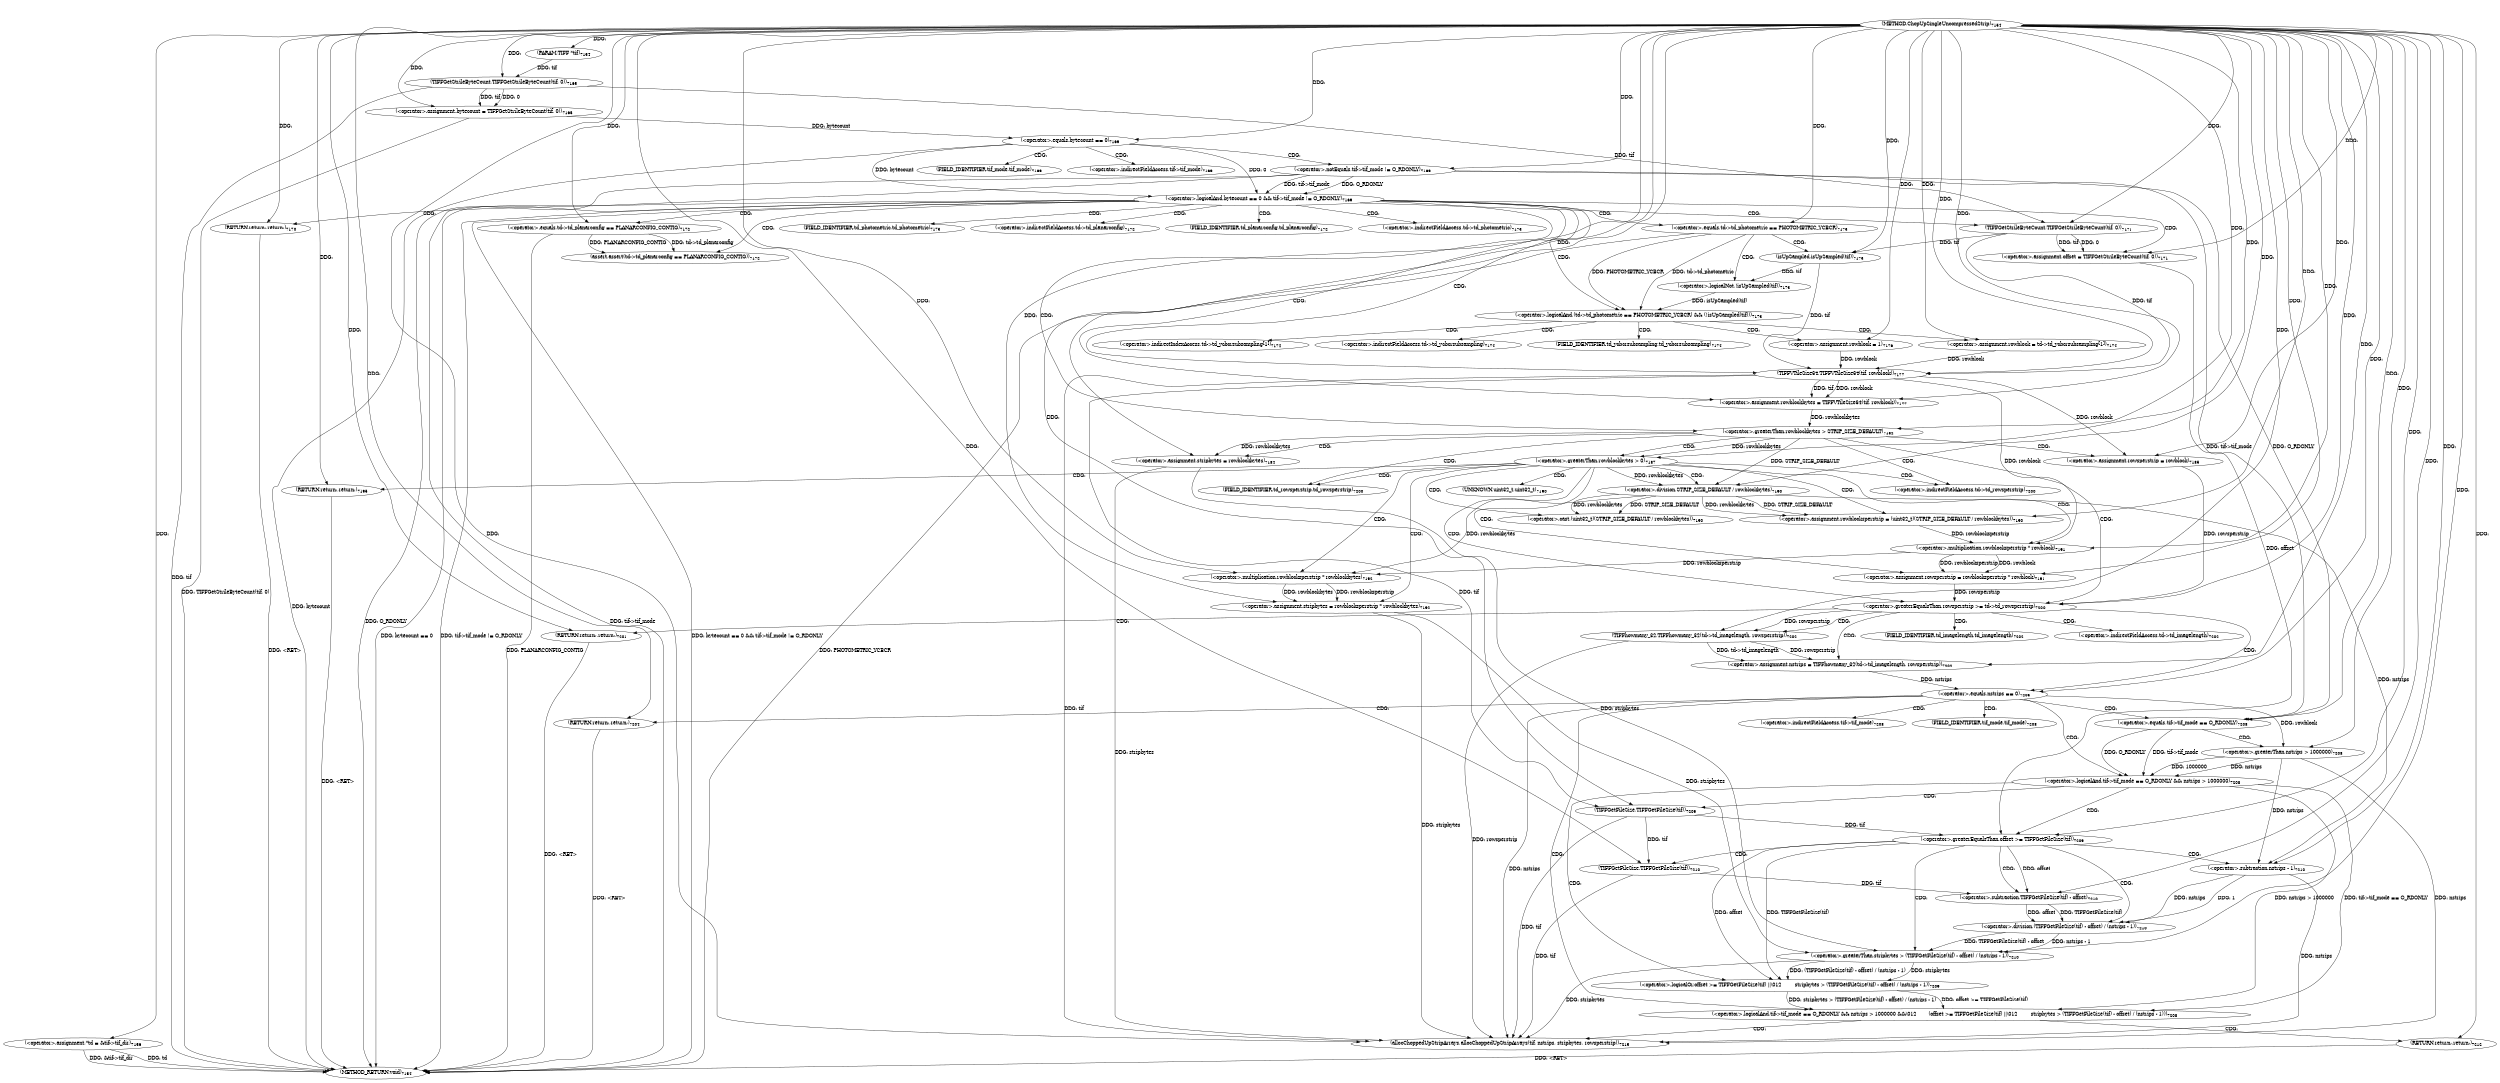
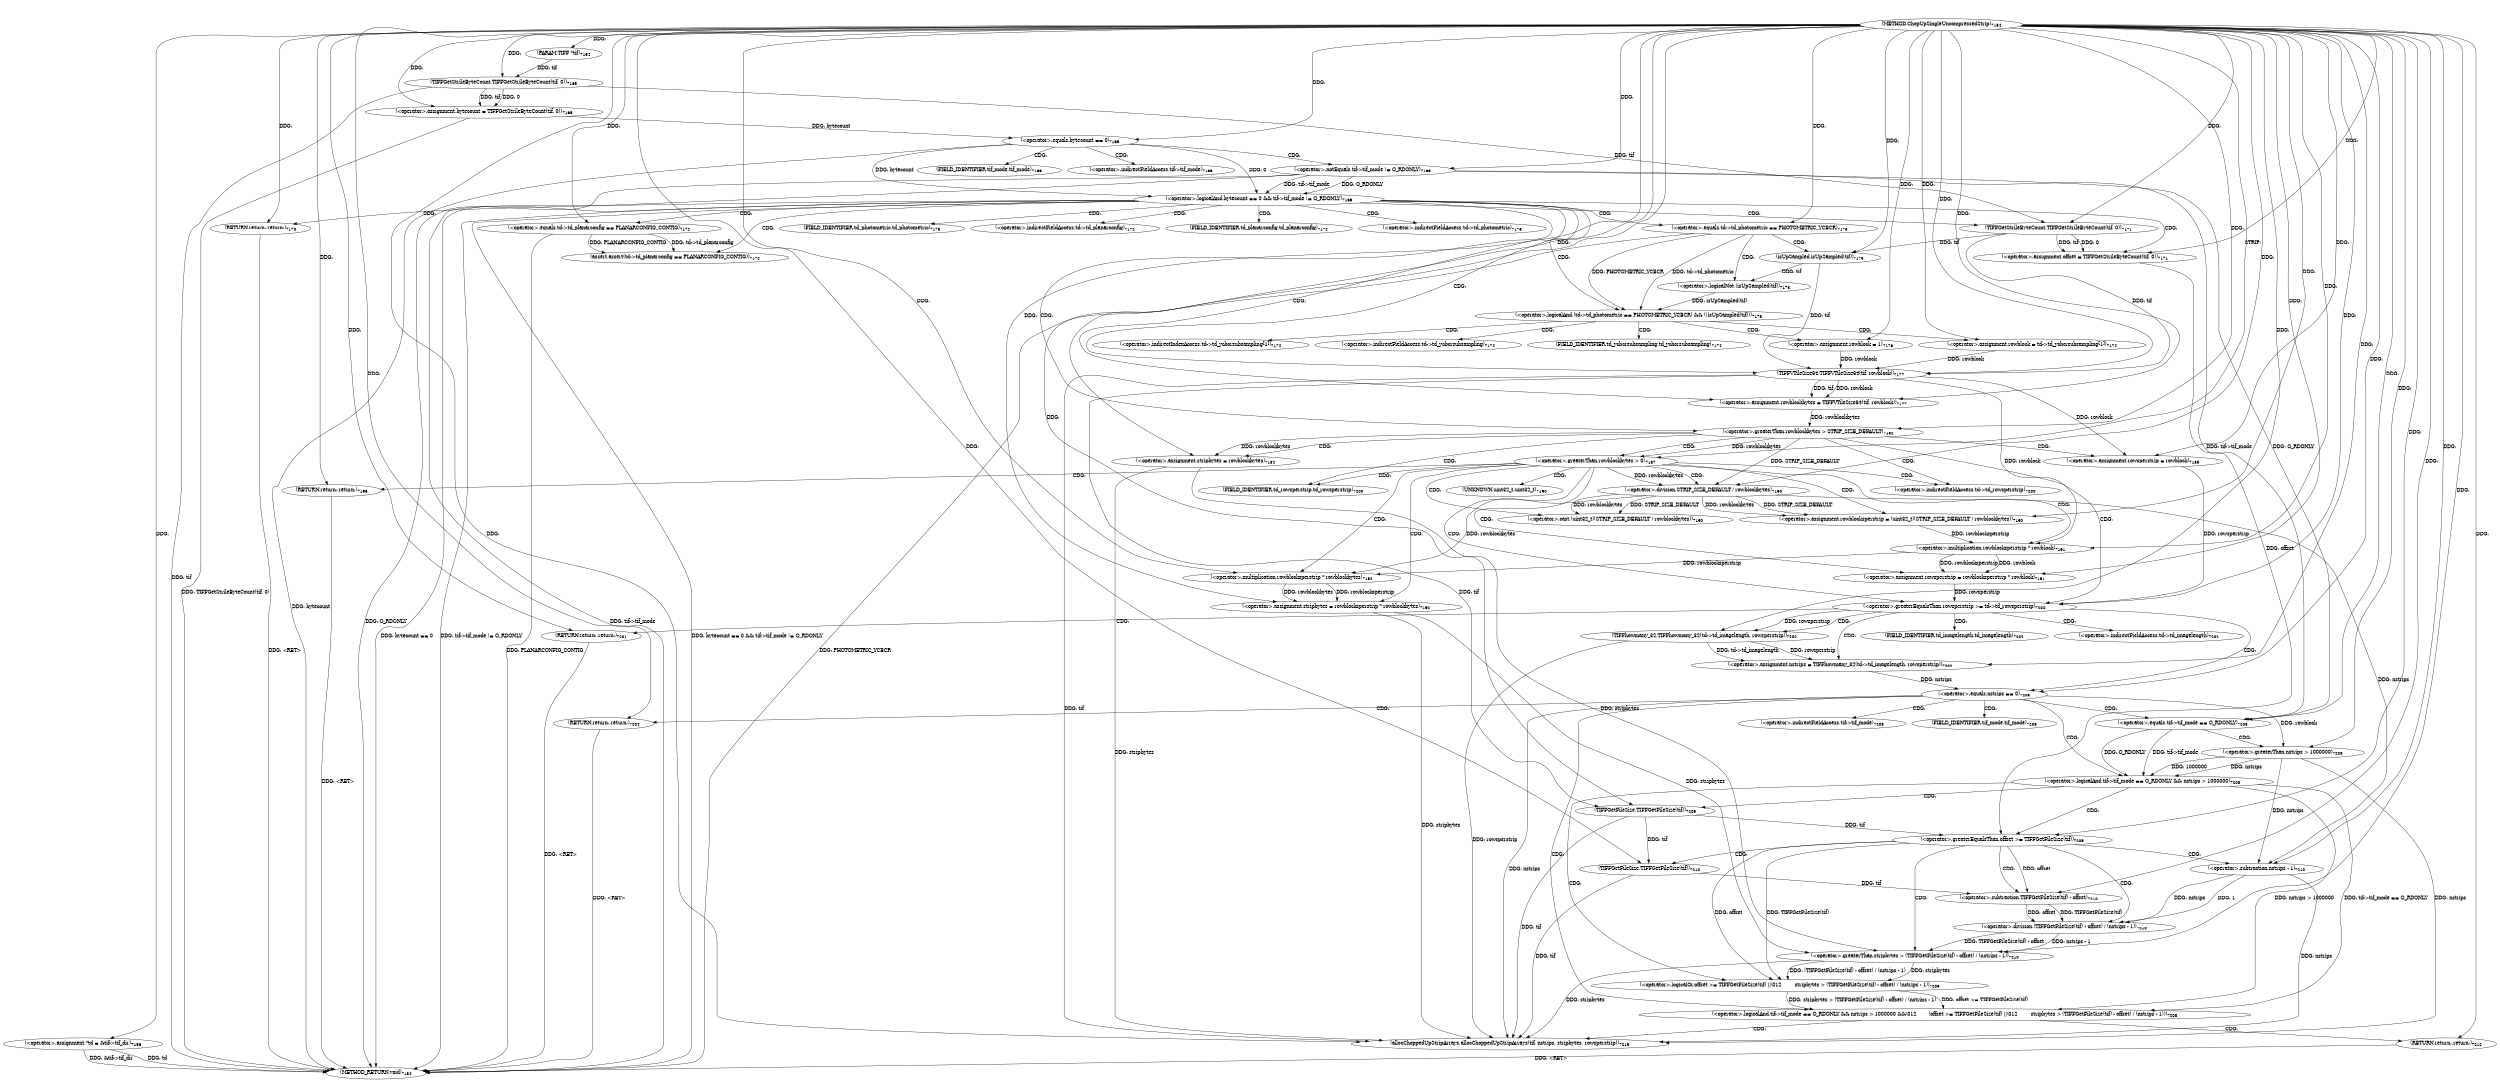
edge "(METHOD,ChopUpSingleUncompressedStrip)" -> "(<operator>.greaterThan,rowblockbytes > 0)": label "DDG: " -> "STRIP: "
